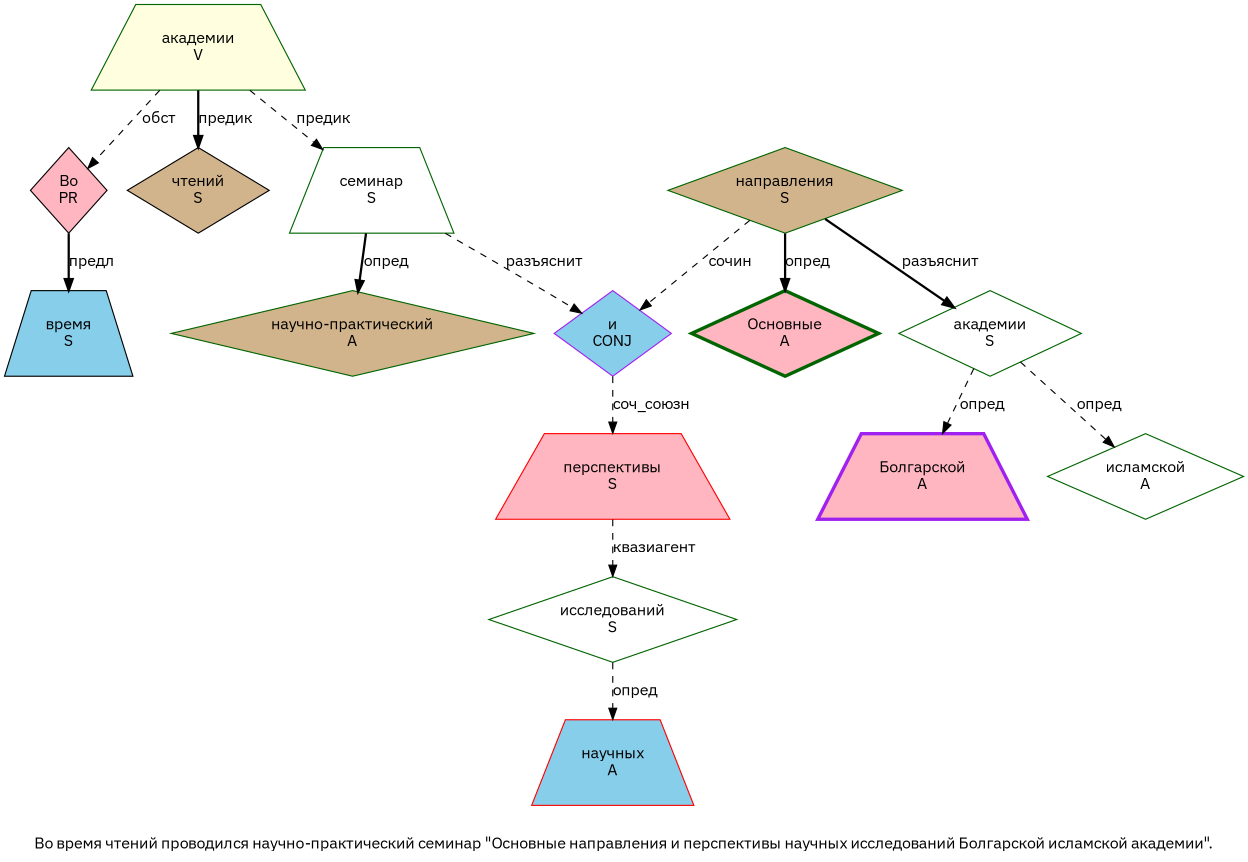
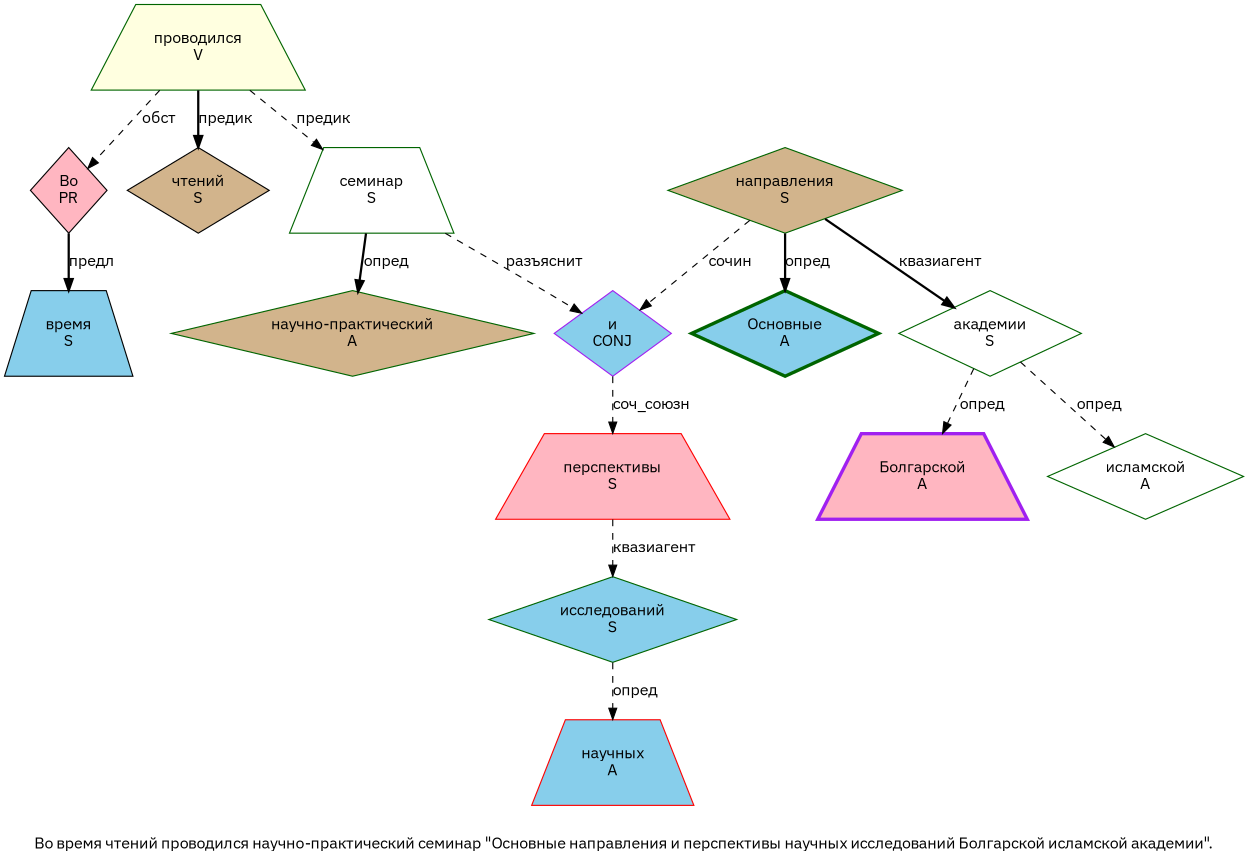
node "академии V": label "академии V" -> "проводился V"
edge "направления S" -> "академии S": label "разъяснит" -> "квазиагент"
node "Основные A": fillcolor lightpink -> skyblue
node "исследований S": fillcolor white -> skyblue
